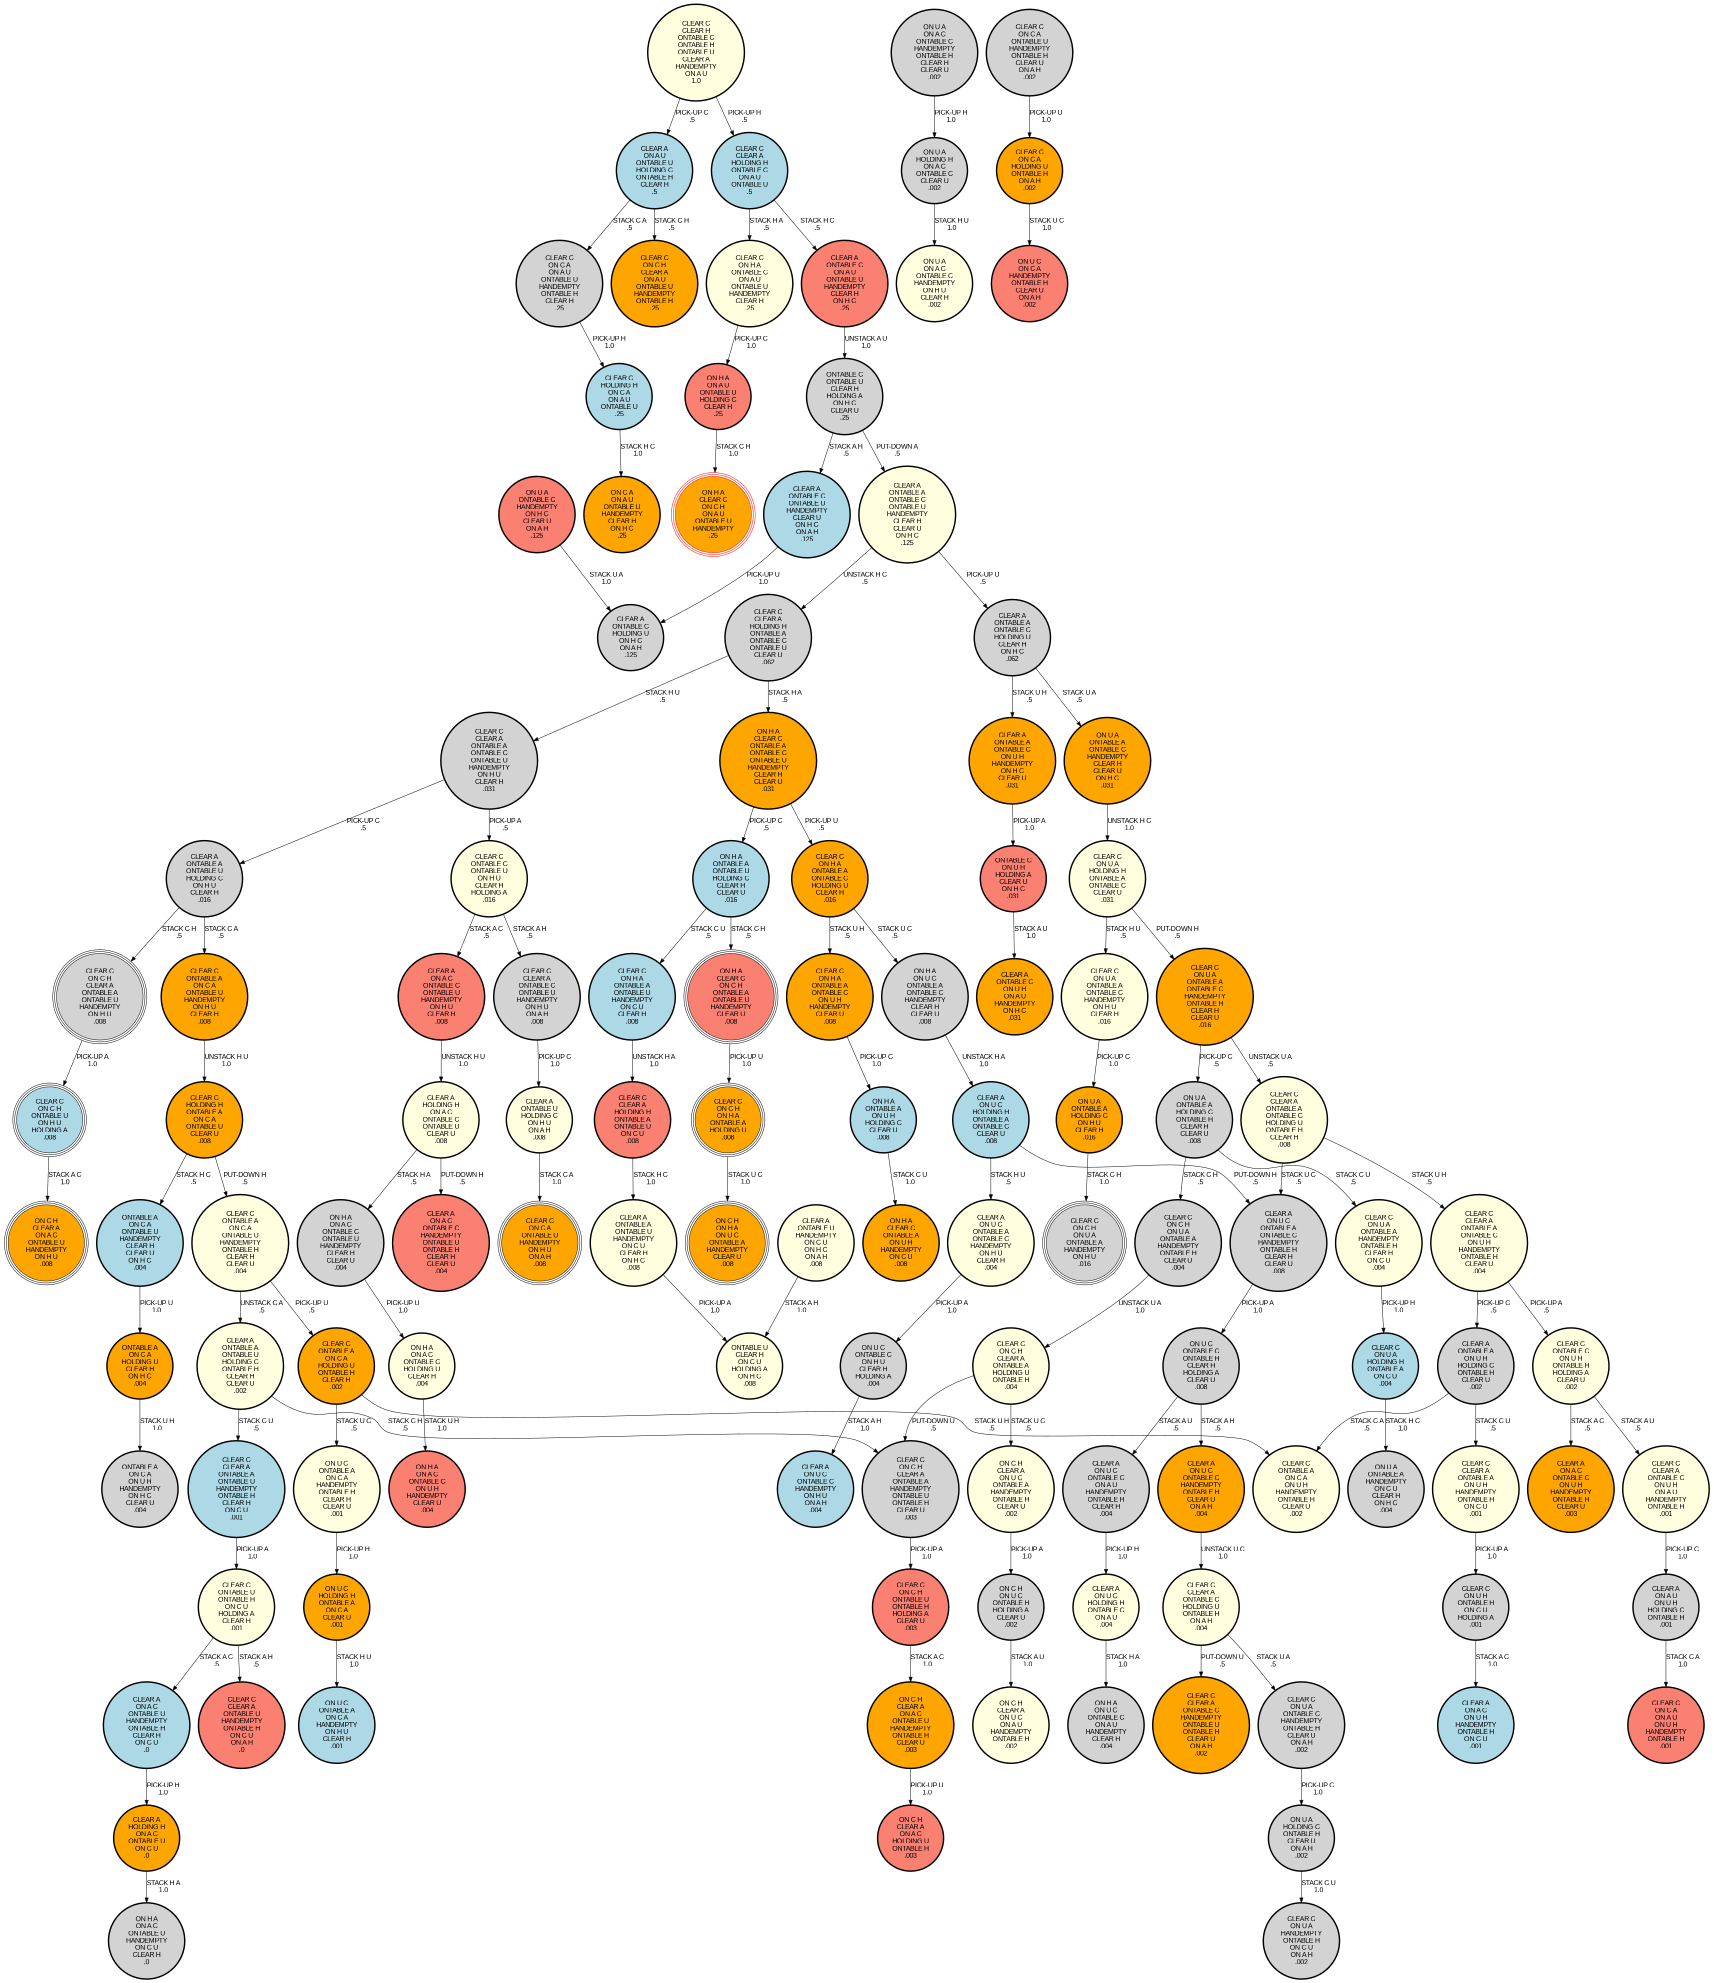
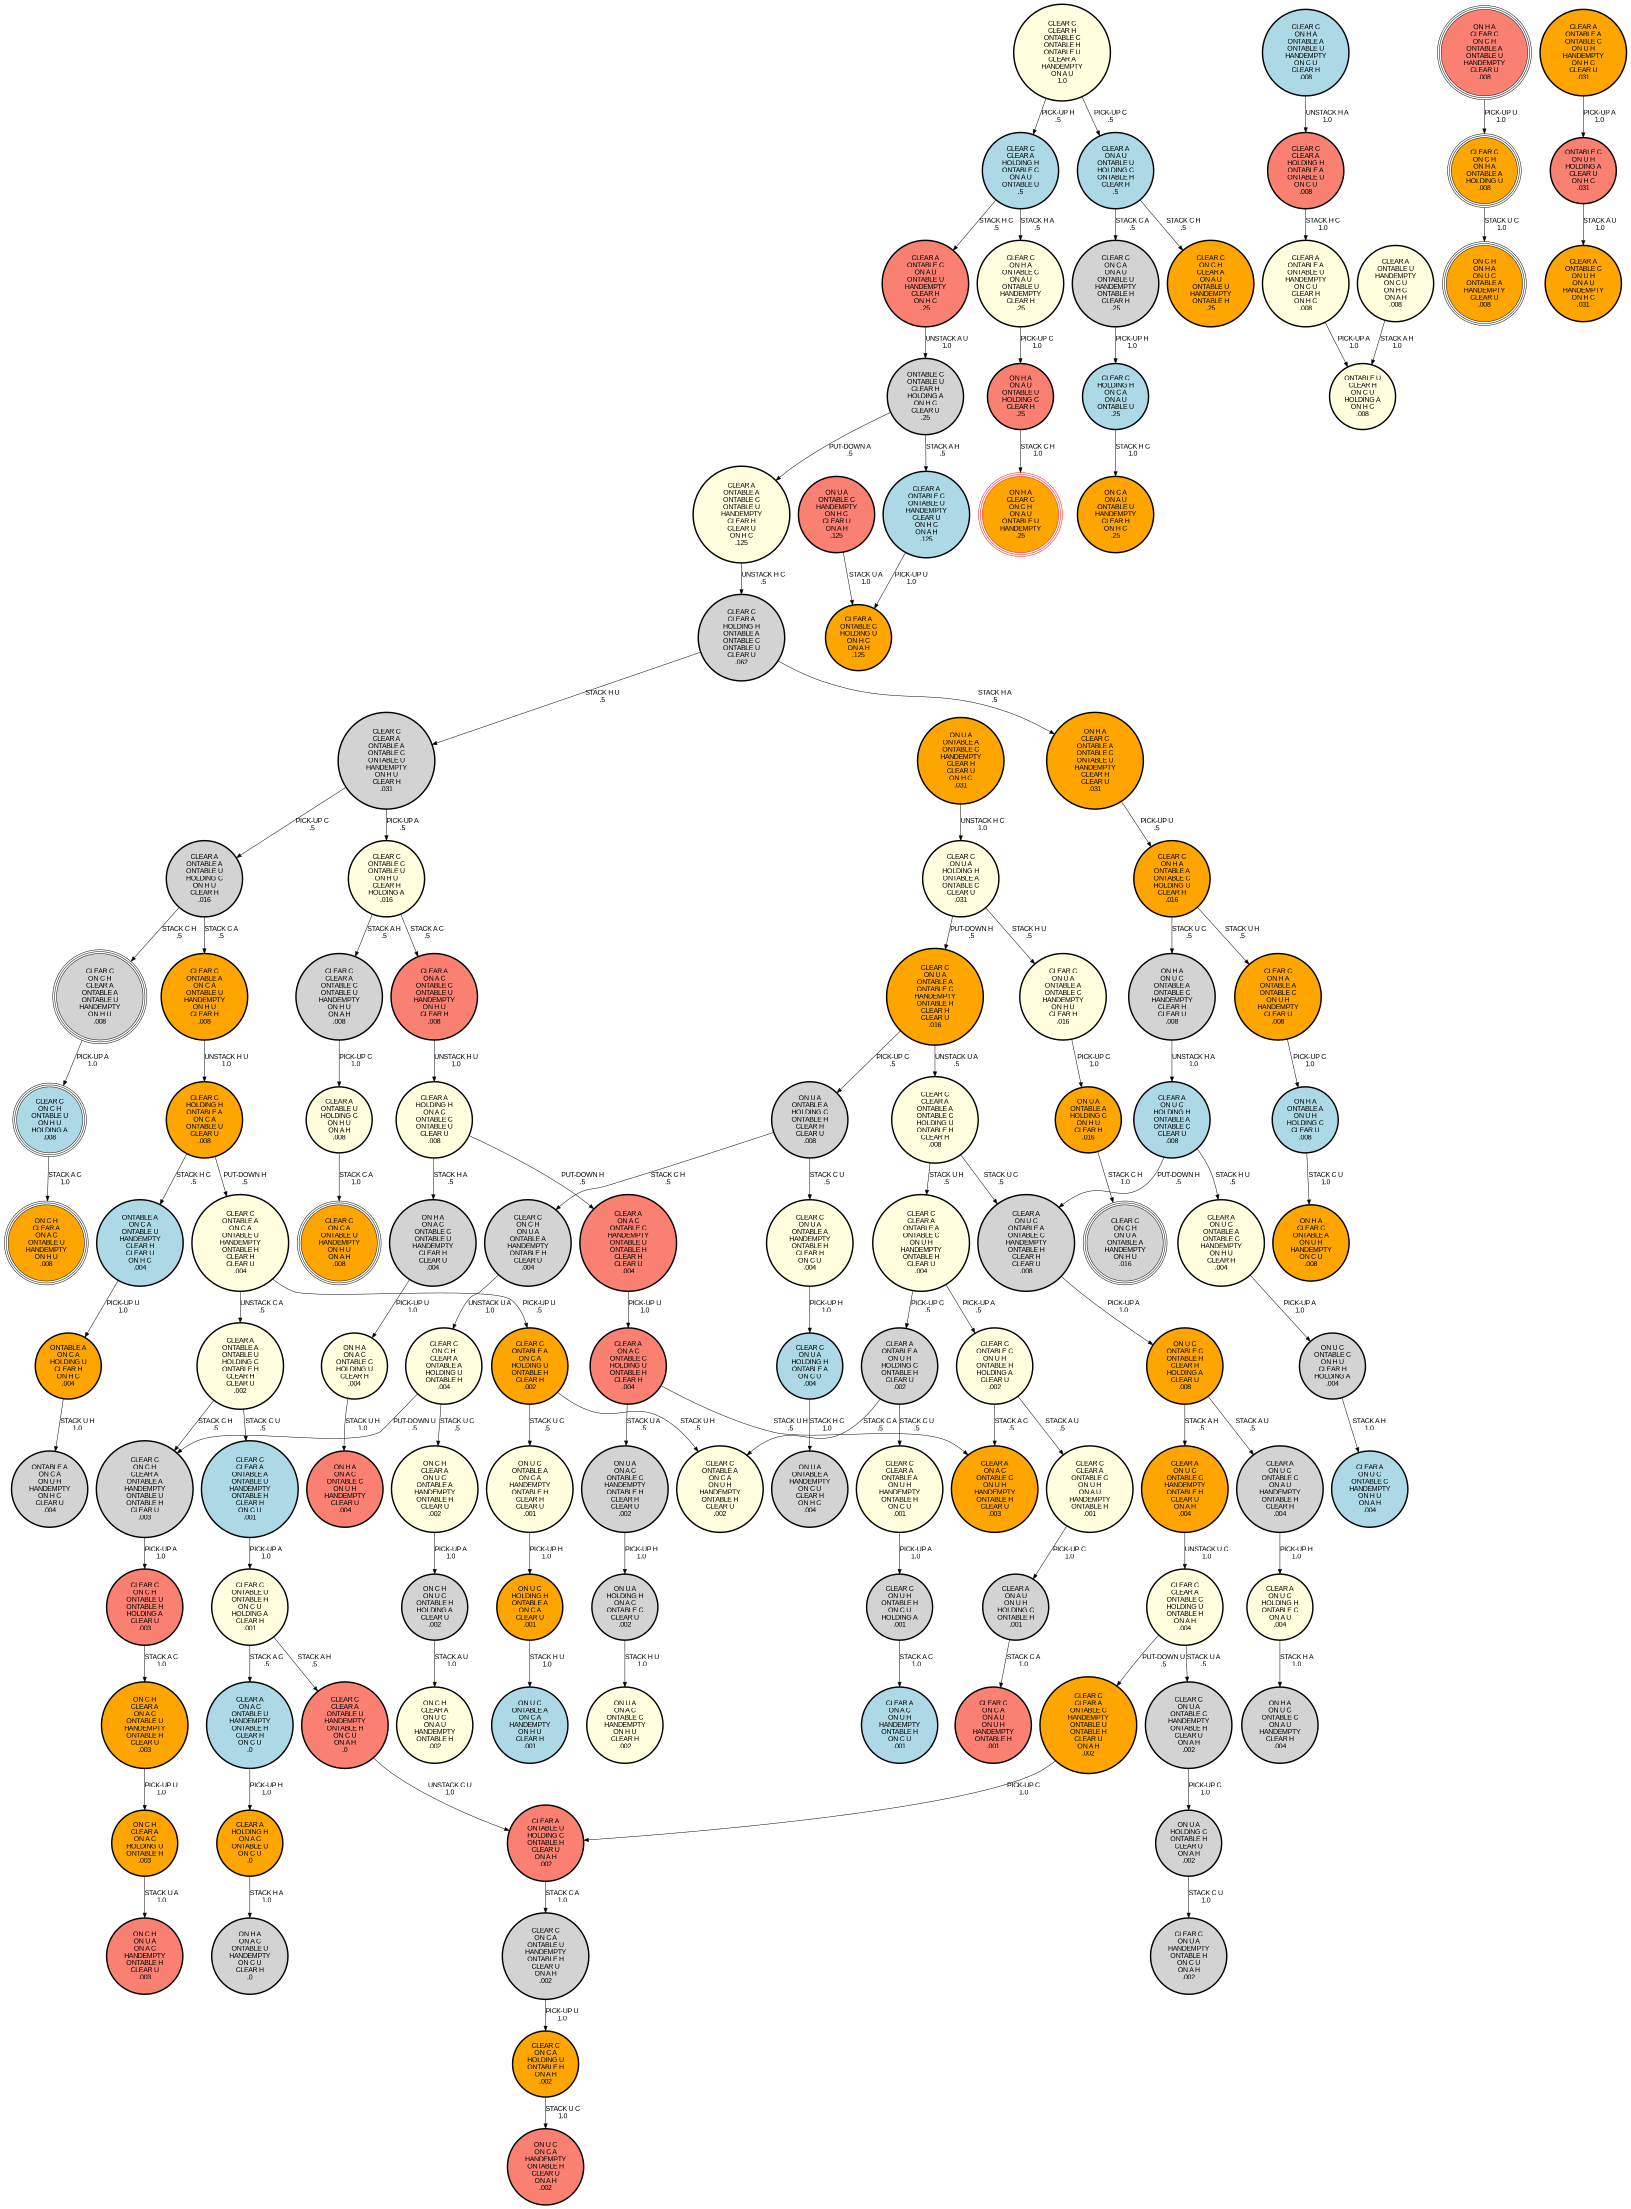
node "CLEAR A ONTABLE C HOLDING U ON H C ON A H .125": fillcolor lightgrey -> orange
node "CLEAR A ONTABLE A ONTABLE C HOLDING U CLEAR H ON H C .062": removed
node "ON H A ONTABLE A ONTABLE U HOLDING C CLEAR H CLEAR U .016": removed
node "CLEAR A ON A C ONTABLE C HOLDING U ONTABLE H CLEAR H .004": added
node "ON U C ONTABLE C ONTABLE H CLEAR H HOLDING A CLEAR U .008": fillcolor lightgrey -> orange
node "ON C H CLEAR A ON A C HOLDING U ONTABLE H .003": fillcolor salmon -> orange
node "CLEAR A ONTABLE U HOLDING C ONTABLE H CLEAR U ON A H .002": added
node "ON C H ON U A ON A C HANDEMPTY ONTABLE H CLEAR U .003": added
